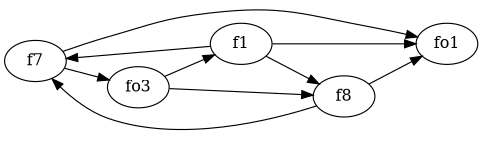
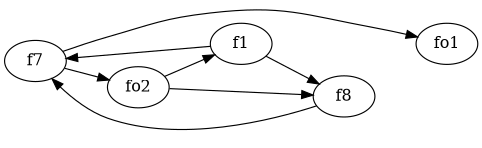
edge "f1" -> "fo1": removed
edge "f8" -> "fo1": removed
node "fo3": label "fo3" -> "fo2"
